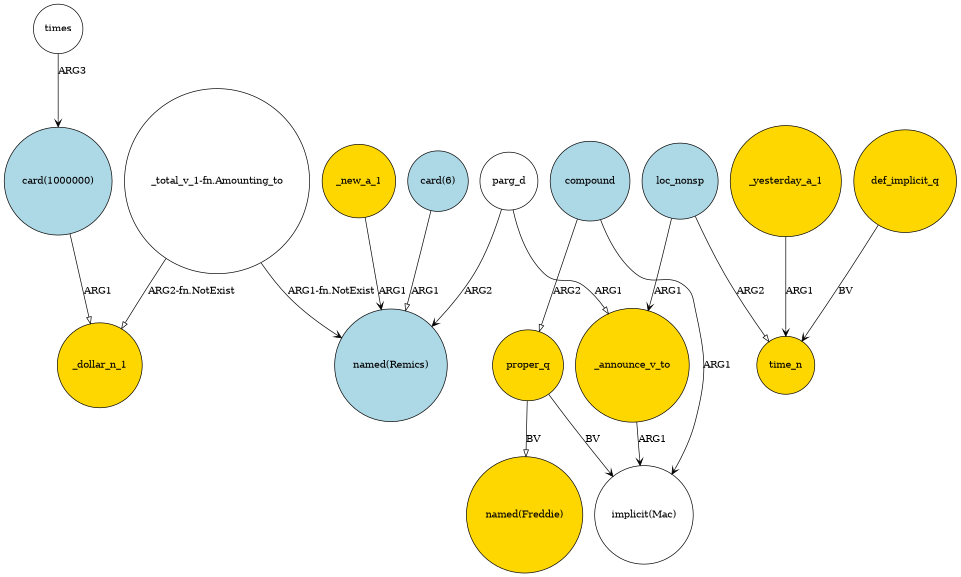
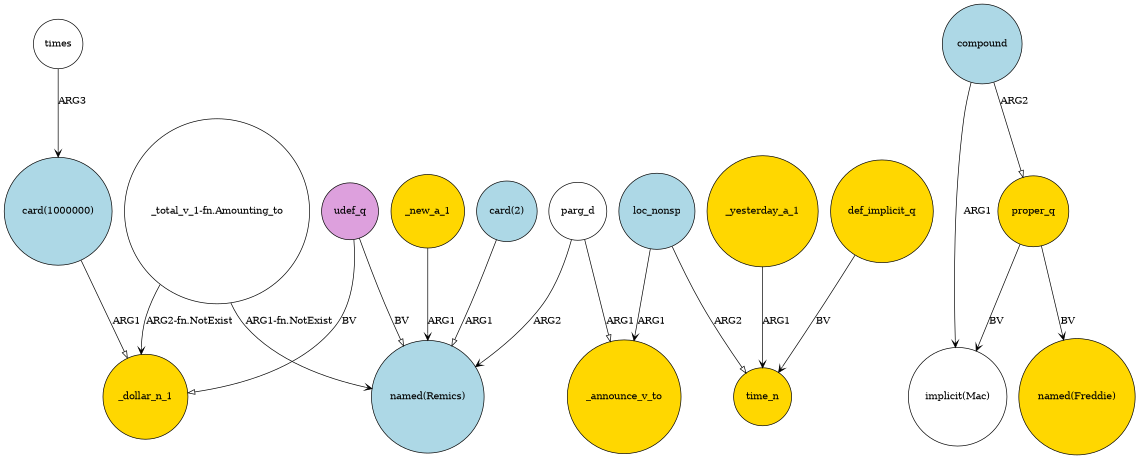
node "card(6)": label "card(6)" -> "card(2)"
node "udef_q": added
edge "_total_v_1-fn.Amounting_to" -> "_dollar_n_1": arrowhead onormal -> vee
edge "proper_q" -> "named(Freddie)": arrowhead onormal -> vee
edge "_announce_v_to" -> "implicit(Mac)": removed, label "ARG1"
